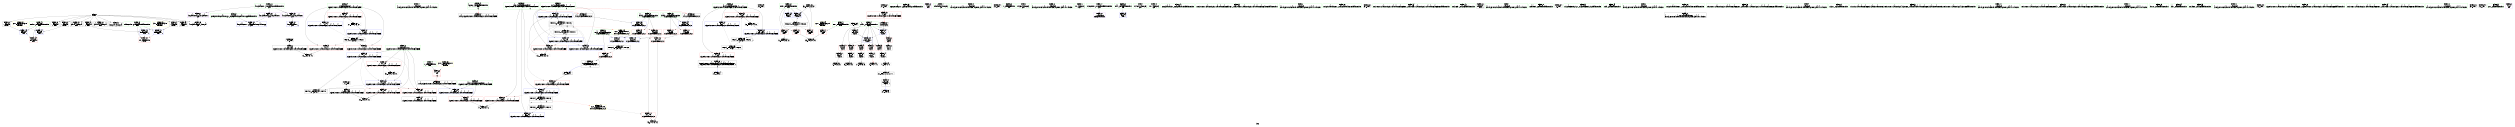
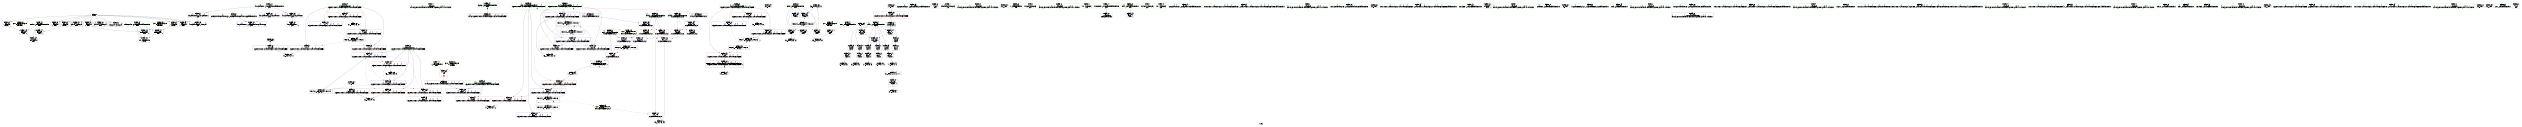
node "NodeID: 110": text "_ZSt3maxIiERKT_S2_S2_" -> "_ZSt3testsit_S2_S2_"
